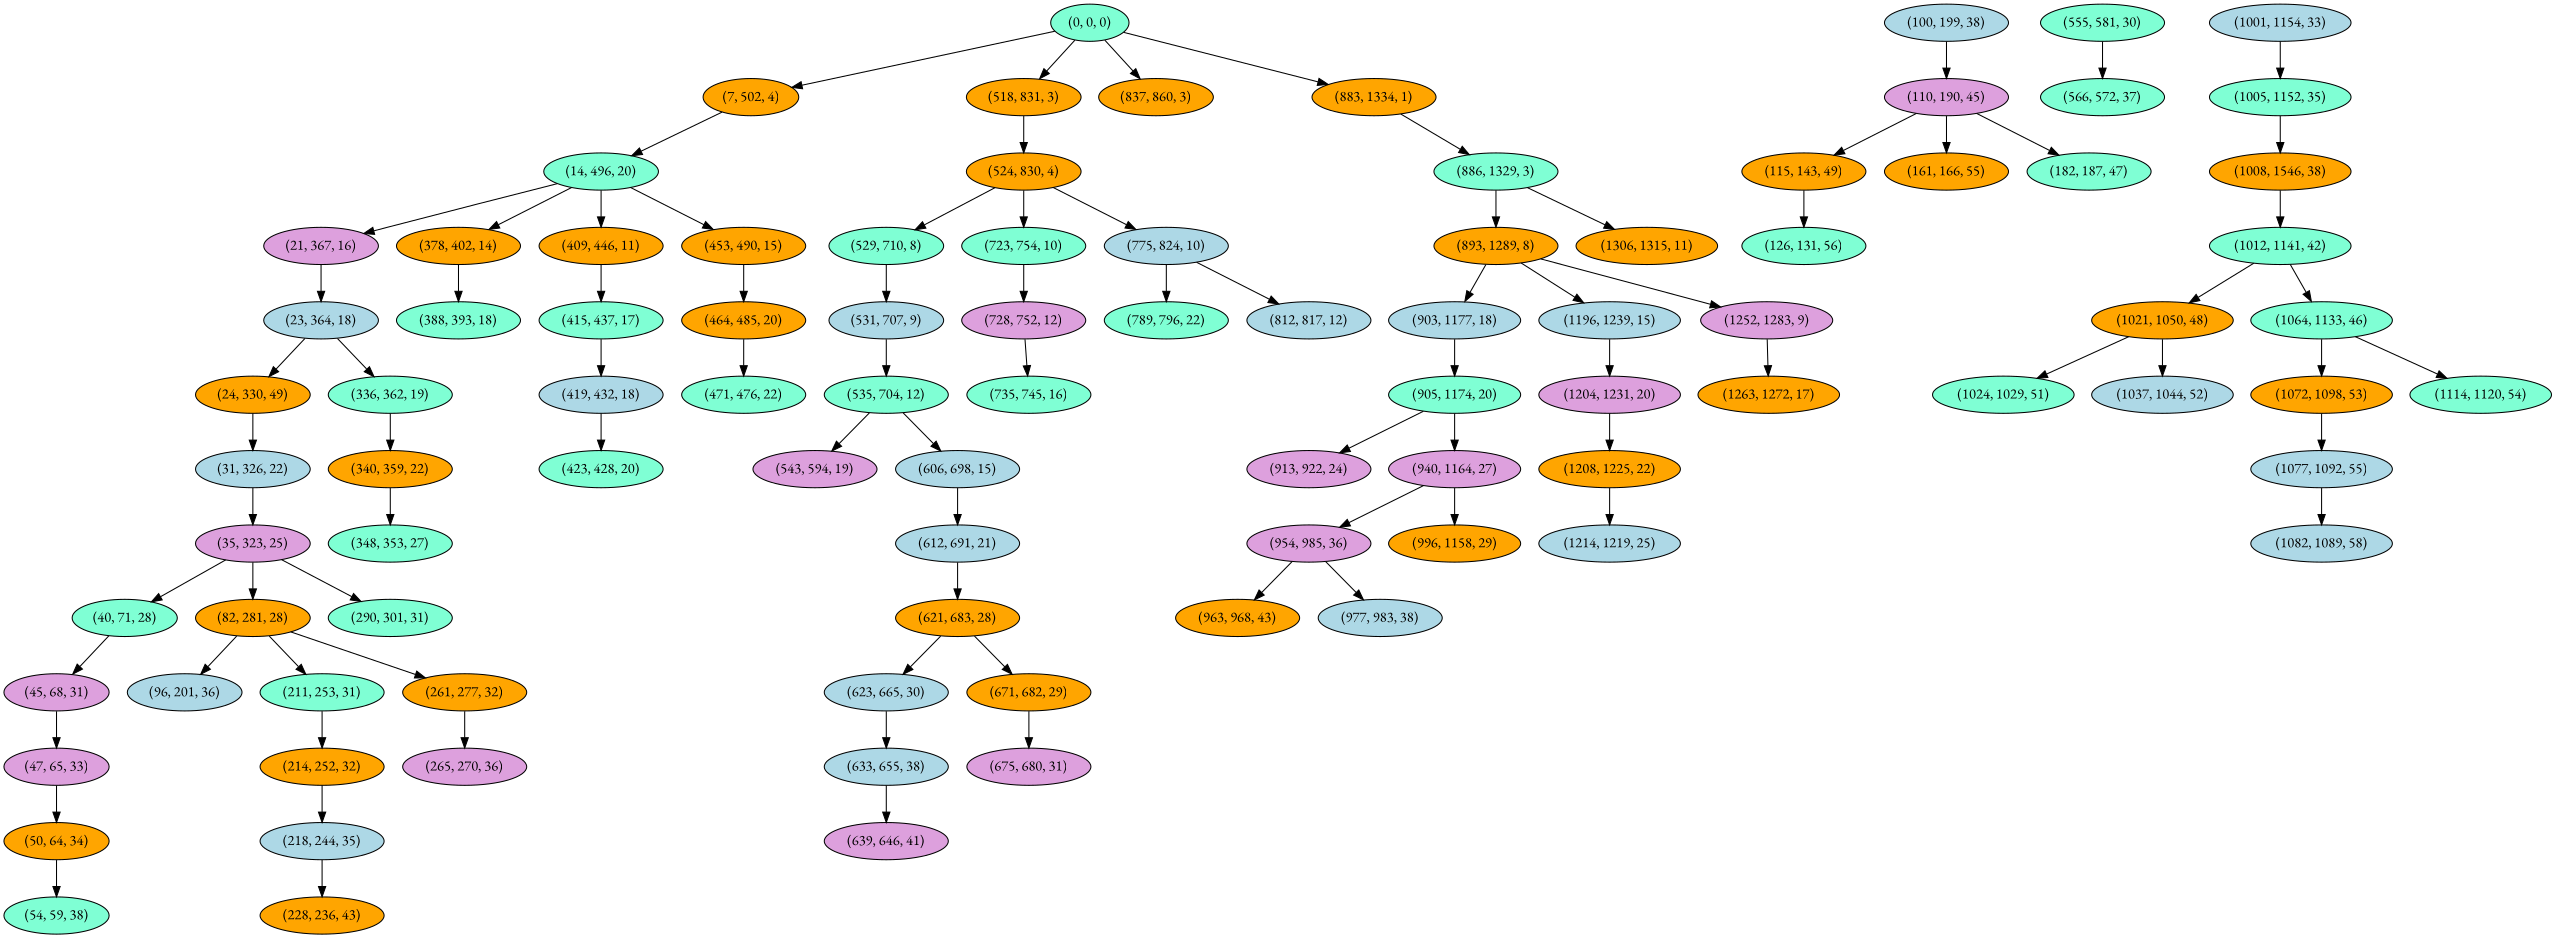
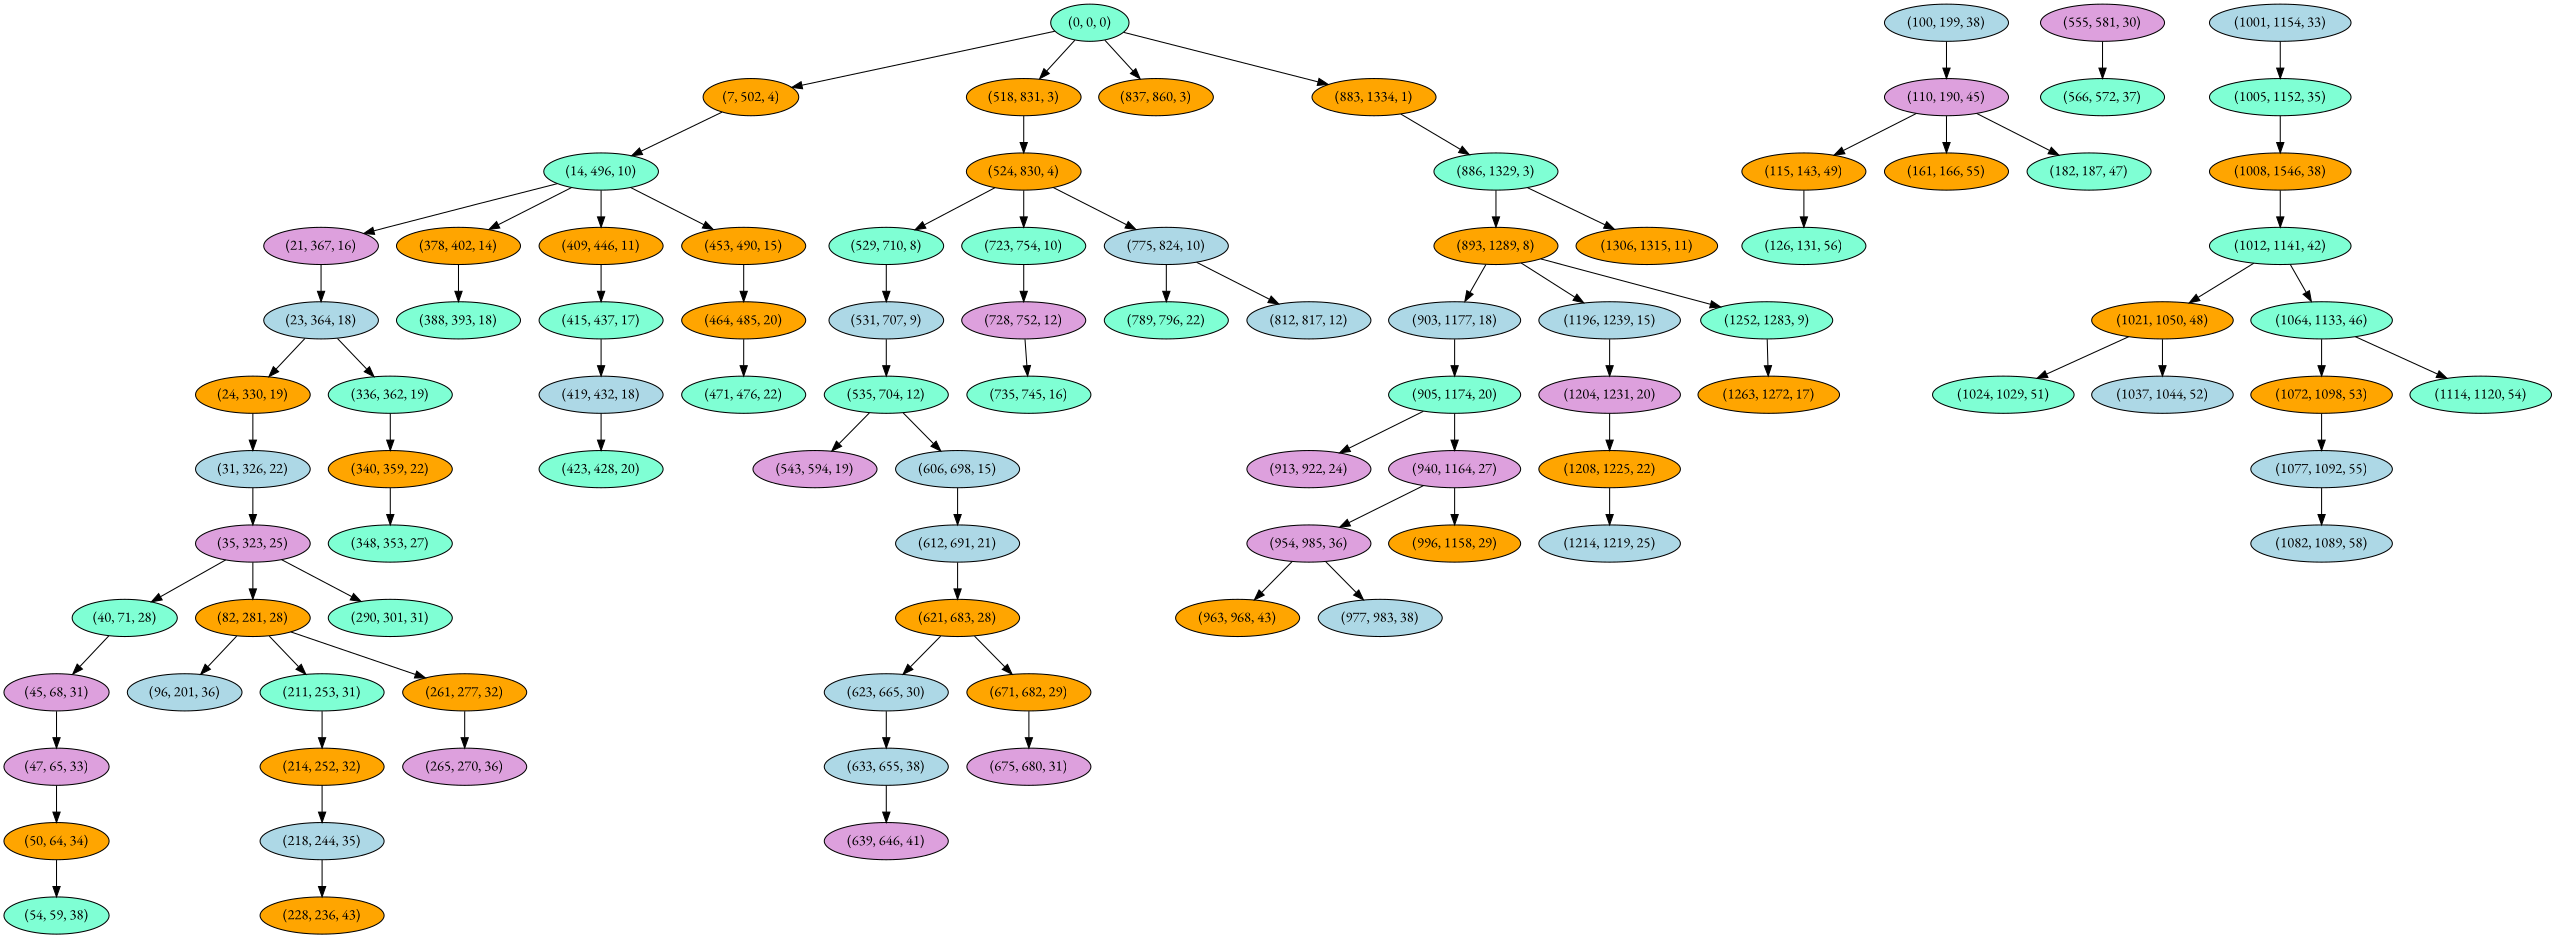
node "(555, 581, 30)": fillcolor aquamarine -> plum
node "(14, 496, 20)": label "(14, 496, 20)" -> "(14, 496, 10)"
node "(1252, 1283, 9)": fillcolor plum -> aquamarine
node "(24, 330, 49)": label "(24, 330, 49)" -> "(24, 330, 19)"
